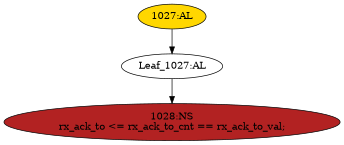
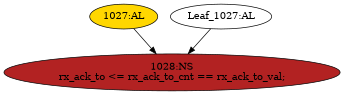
edge "1027:AL" -> "Leaf_1027:AL": now "1027:AL" -> "1028:NS rx_ack_to <= rx_ack_to_cnt == rx_ack_to_val;"
